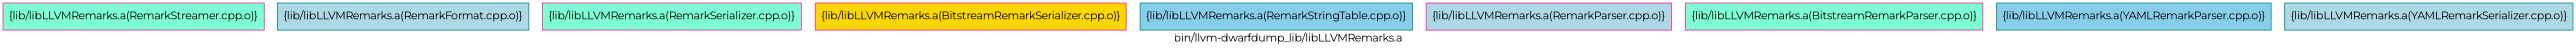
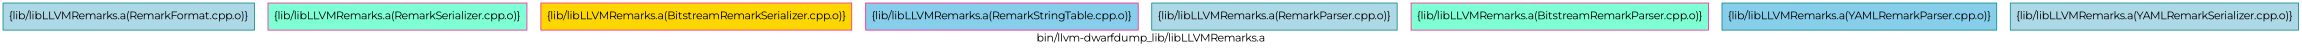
node "{lib/libLLVMRemarks.a(RemarkStreamer.cpp.o)}": removed
node "{lib/libLLVMRemarks.a(RemarkStringTable.cpp.o)}": color teal -> deeppink
node "{lib/libLLVMRemarks.a(RemarkParser.cpp.o)}": color deeppink -> teal
